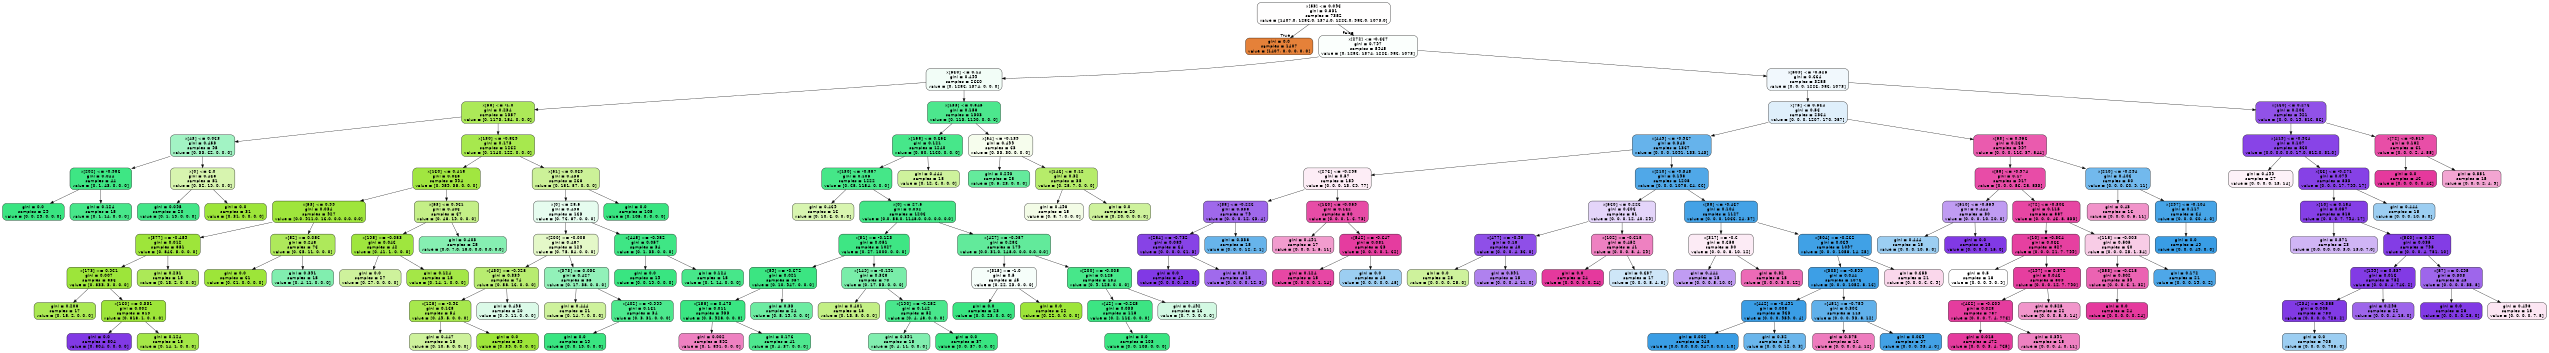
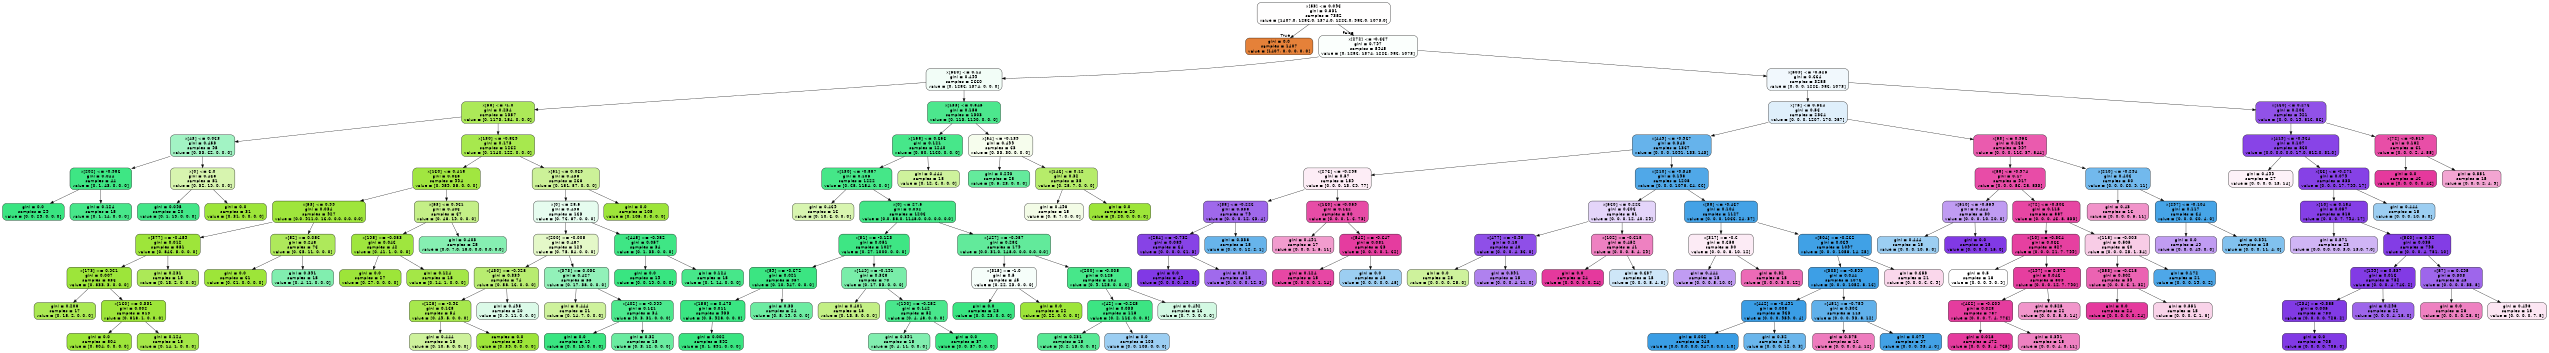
node "gini = 0.0 samples = 105 value = [0, 105, 0, 0, 0, 0]": fillcolor #39e581 -> #9de539
node "gini = 0.0 samples = 20 value = [0, 20, 0, 0, 0, 0]": fillcolor #cef29c -> #9de539
node "gini = 0.0 samples = 49 value = [0, 0, 0, 49, 0, 0]": fillcolor #399de5 -> #c09cf2
node "gini = 0.391 samples = 15 value = [0, 0, 0, 11, 4, 0]": added
node "gini = 0.0 samples = 27 value = [0, 27, 0, 0, 0, 0]": fillcolor #cef29c -> #9de539
node "gini = 0.637 samples = 17 value = [0, 0, 0, 8, 4, 5]": label "gini = 0.637 samples = 17 value = [0, 0, 0, 8, 4, 5]" -> "gini = 0.637 samples = 15 value = [0, 0, 0, 8, 4, 5]"
node "gini = 0.551 samples = 15 value = [0, 0, 0, 6, 1, 8]": added
node "gini = 0.0 samples = 28 value = [0, 0, 0, 0, 28, 0]": fillcolor #8139e5 -> #ee81c1
node "gini = 0.0 samples = 804 value = [0, 804, 0, 0, 0, 0]": fillcolor #8139e5 -> #9de539
node "gini = 0.447 samples = 15 value = [0, 10, 5, 0, 0, 0]": label "gini = 0.447 samples = 15 value = [0, 10, 5, 0, 0, 0]" -> "gini = 0.444 samples = 15 value = [0, 10, 5, 0, 0, 0]"
node "gini = 0.0 samples = 39 value = [0, 39, 0, 0, 0, 0]": label "gini = 0.0 samples = 39 value = [0, 39, 0, 0, 0, 0]" -> "samples = 0.0 samples = 39 value = [0, 39, 0, 0, 0, 0]"
node "gini = 0.32 samples = 15 value = [0, 3, 12, 0, 0, 0]": added
node "gini = 0.002 samples = 892 value = [0, 1, 891, 0, 0, 0]": fillcolor #ee81c1 -> #39e581
node "gini = 0.176 samples = 41 value = [0, 4, 37, 0, 0, 0]": removed
node "gini = 0.231 samples = 15 value = [0, 2, 13, 0, 0, 0]": added
node "gini = 0.0 samples = 103 value = [0, 0, 103, 0, 0, 0]": fillcolor #39e581 -> #9ccef2
node "gini = 0.069 samples = 97 value = [0, 0, 0, 93, 4, 0]": label "gini = 0.069 samples = 97 value = [0, 0, 0, 93, 4, 0]" -> "gini = 0.079 samples = 97 value = [0, 0, 0, 93, 4, 0]"
node "gini = 0.0 samples = 705 value = [0, 0, 0, 0, 705, 0]": fillcolor #9ccef2 -> #8139e5
